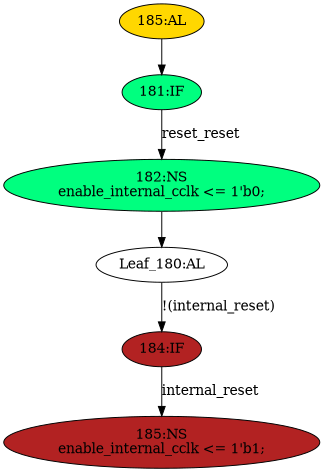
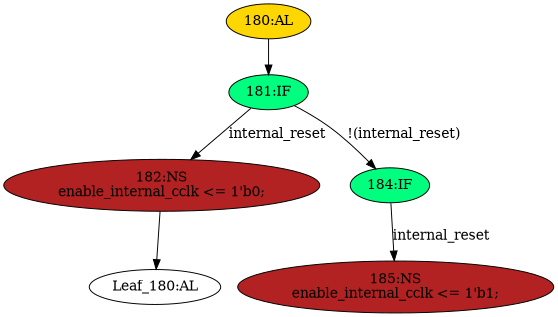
node "185:AL": label "185:AL" -> "180:AL"
edge "181:IF" -> "182:NS enable_internal_cclk <= 1'b0;": label "reset_reset" -> "internal_reset"
node "182:NS enable_internal_cclk <= 1'b0;": fillcolor springgreen -> firebrick
edge "Leaf_180:AL" -> "184:IF": now "181:IF" -> "184:IF"
node "184:IF": fillcolor firebrick -> springgreen
